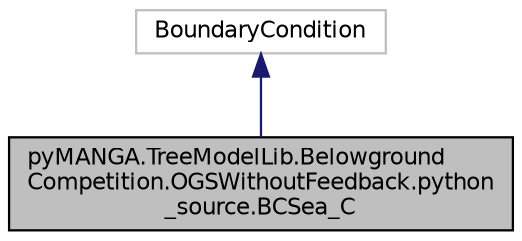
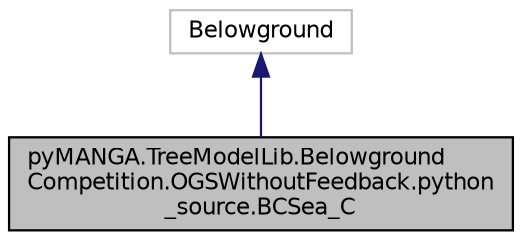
node "BoundaryCondition": label "BoundaryCondition" -> "Belowground"
